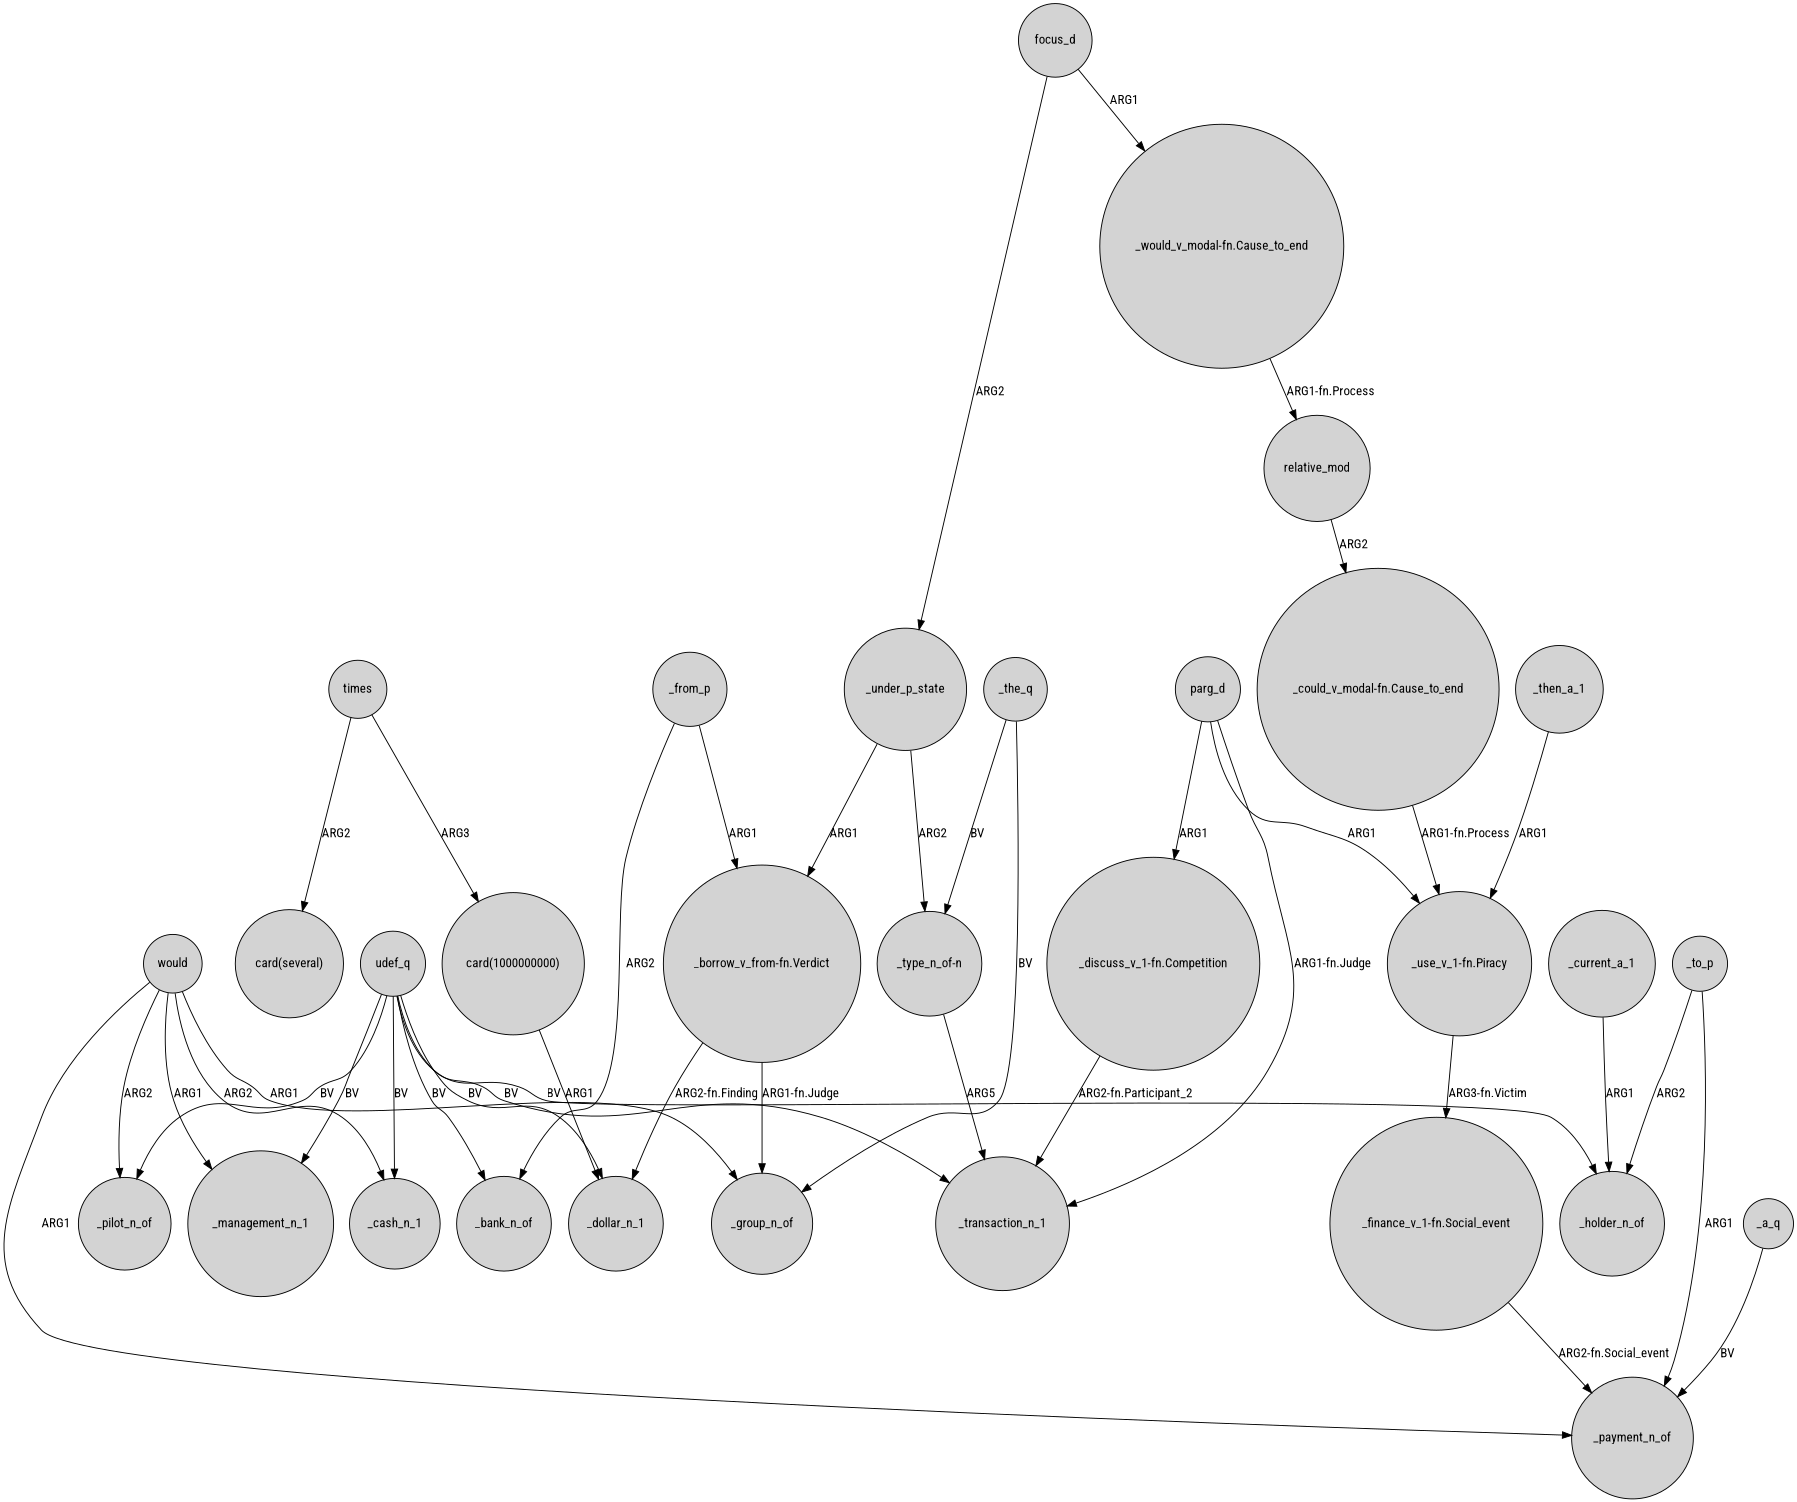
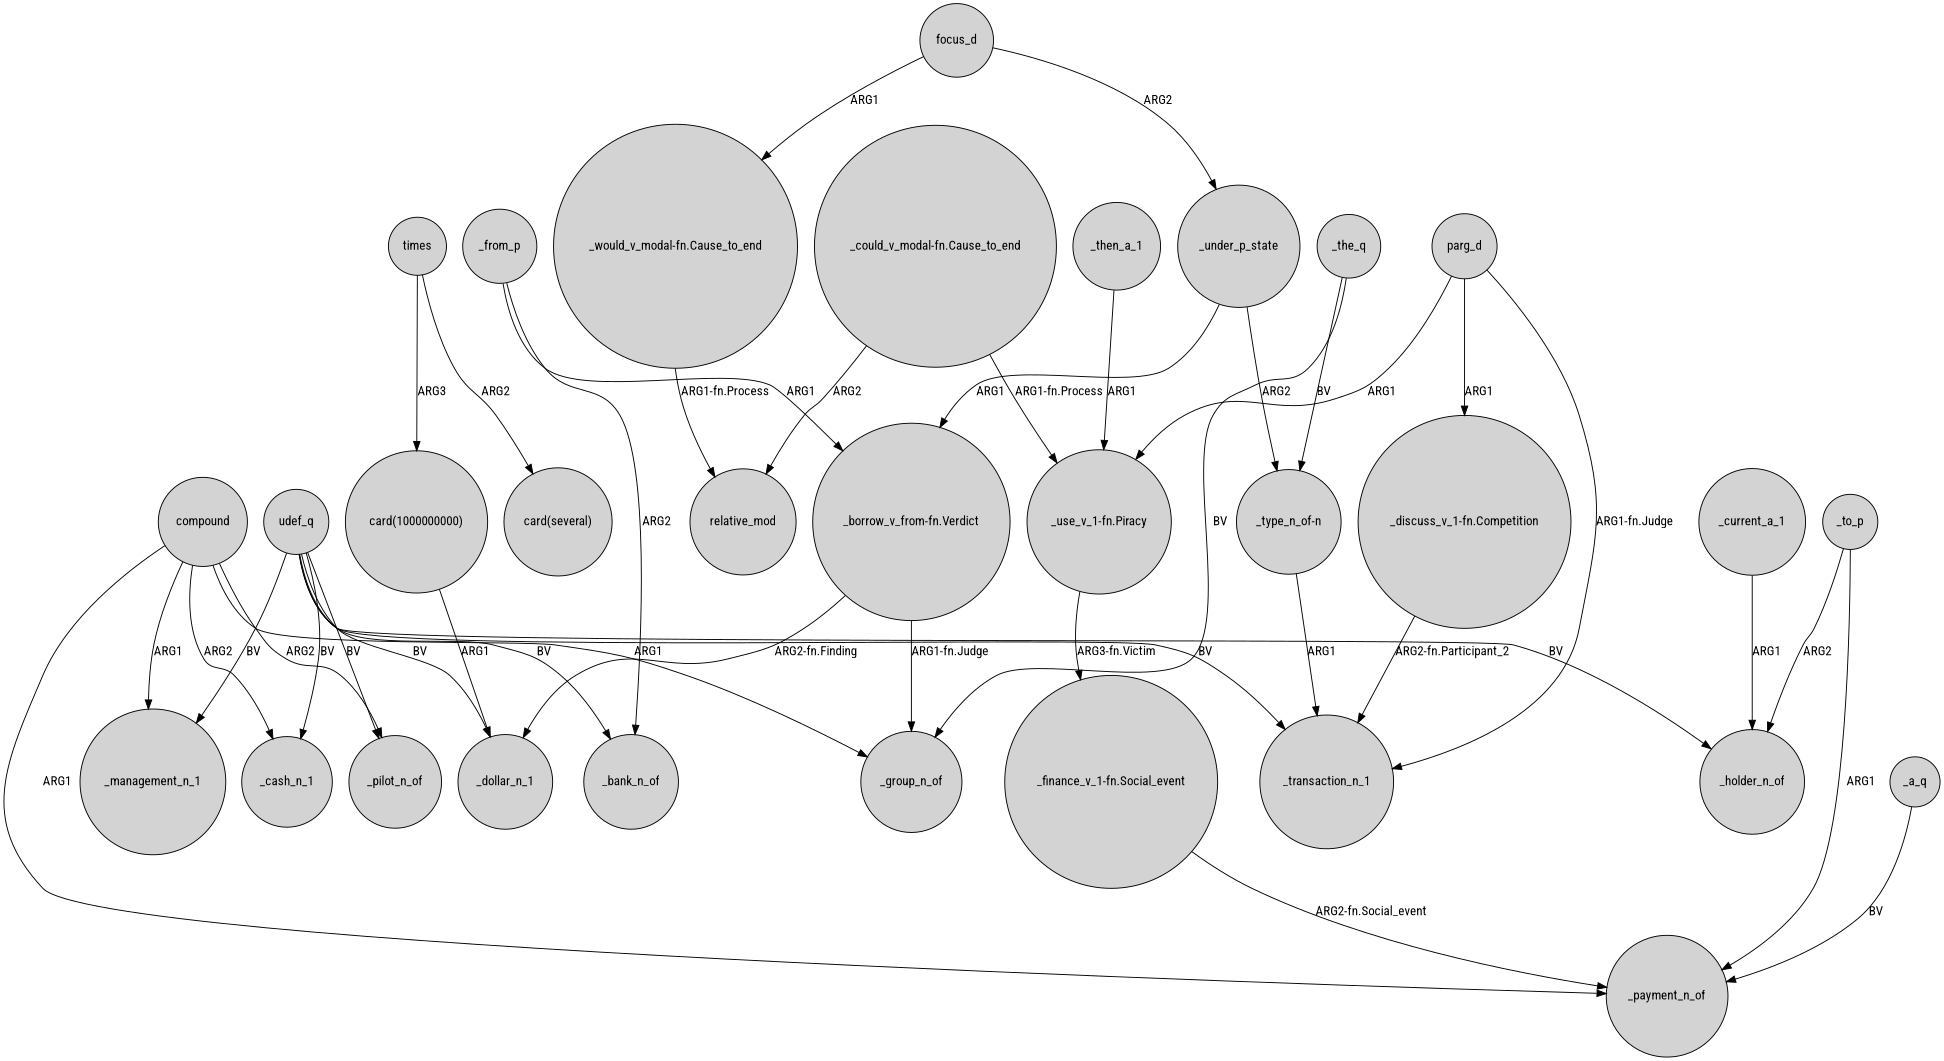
edge "relative_mod" -> "_could_v_modal-fn.Cause_to_end": reversed
node "would": label "would" -> "compound"
edge "_type_n_of-n" -> "_transaction_n_1": label "ARG5" -> "ARG1"
